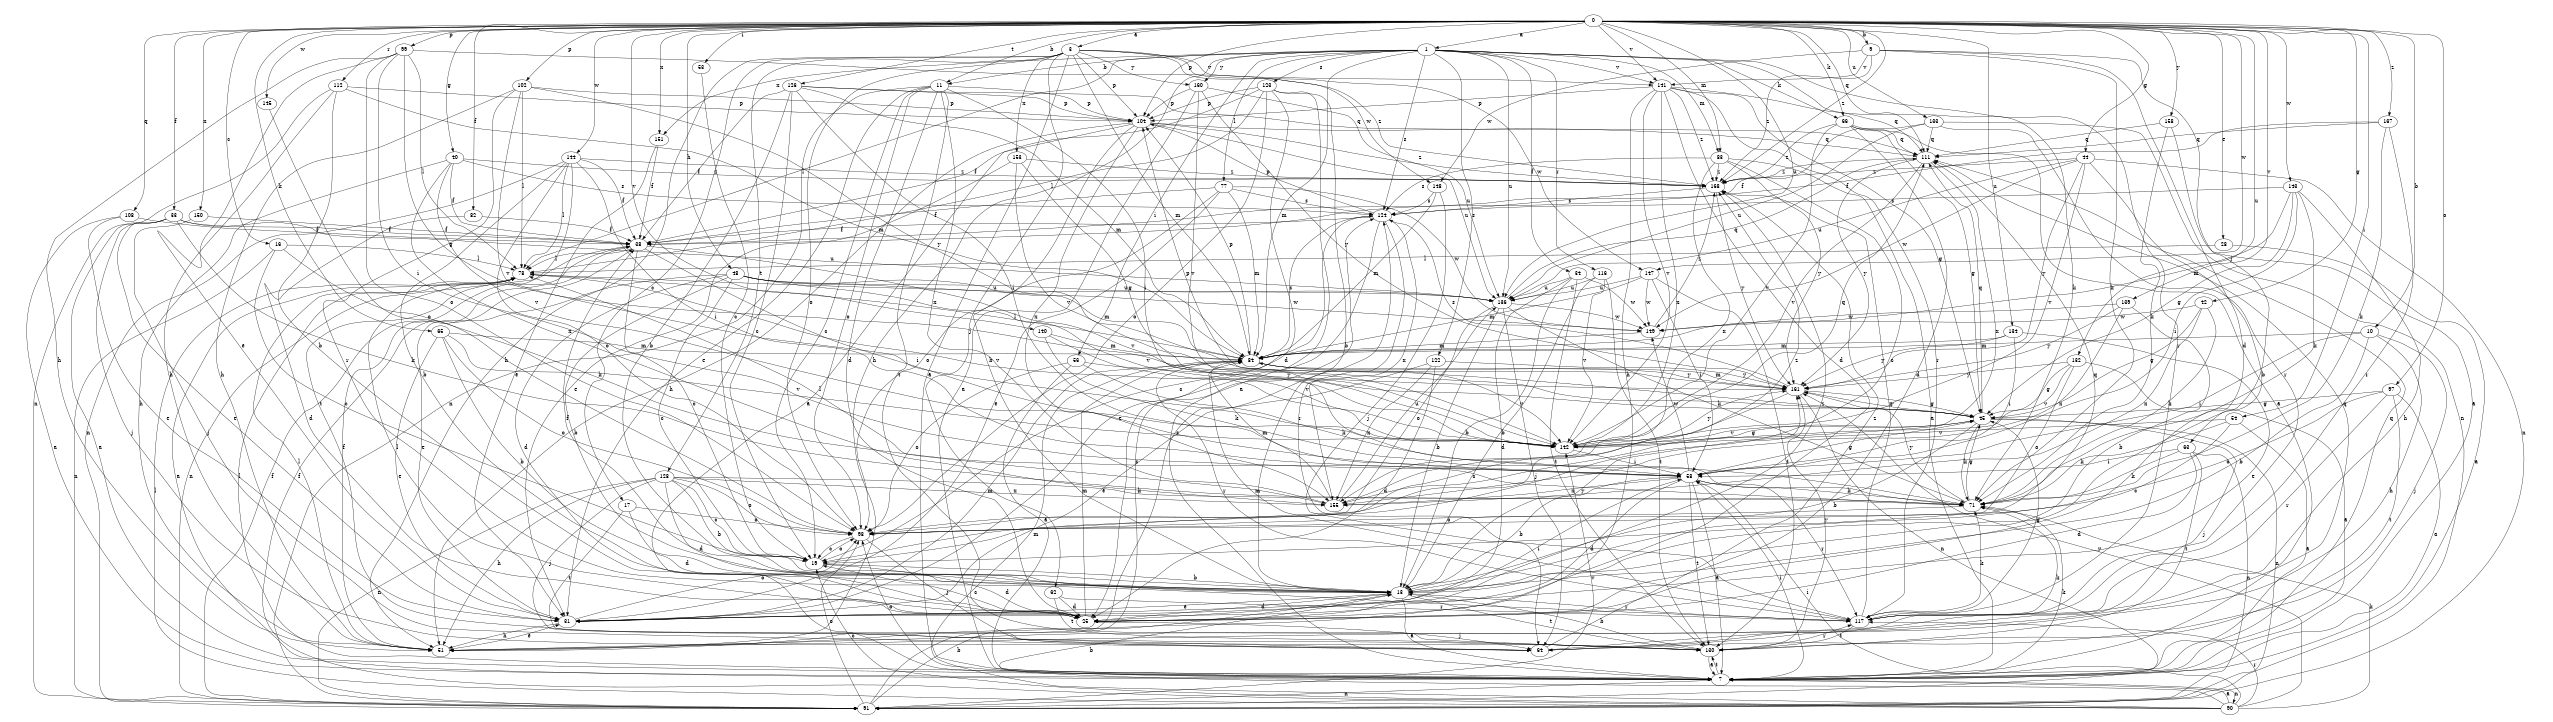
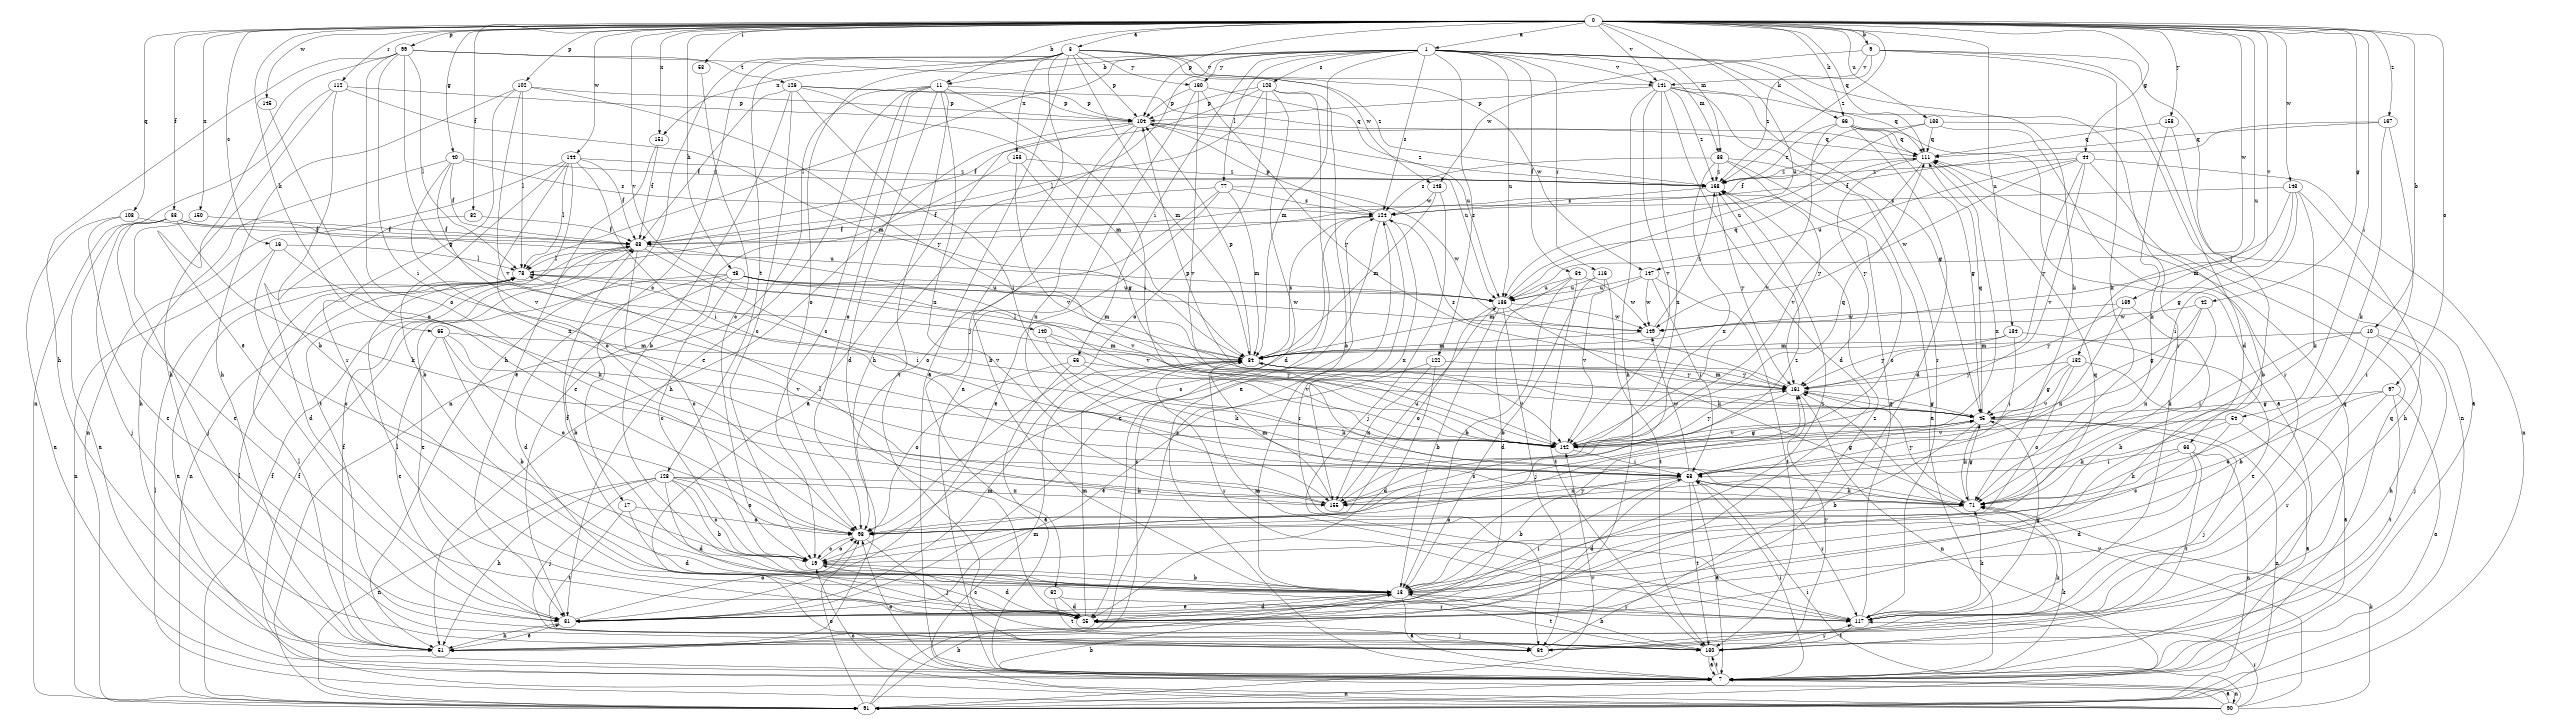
edge "0" -> "126": now "99" -> "126"
edge "148" -> "124": label "s" -> "w"
node "28": removed
